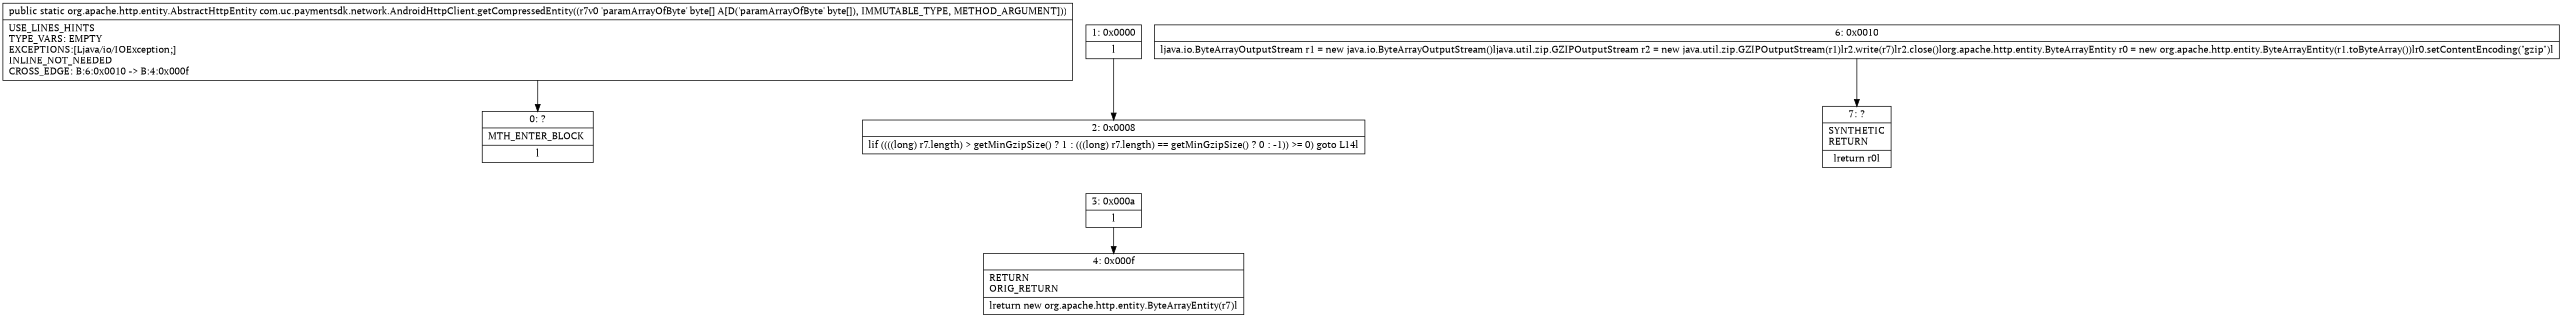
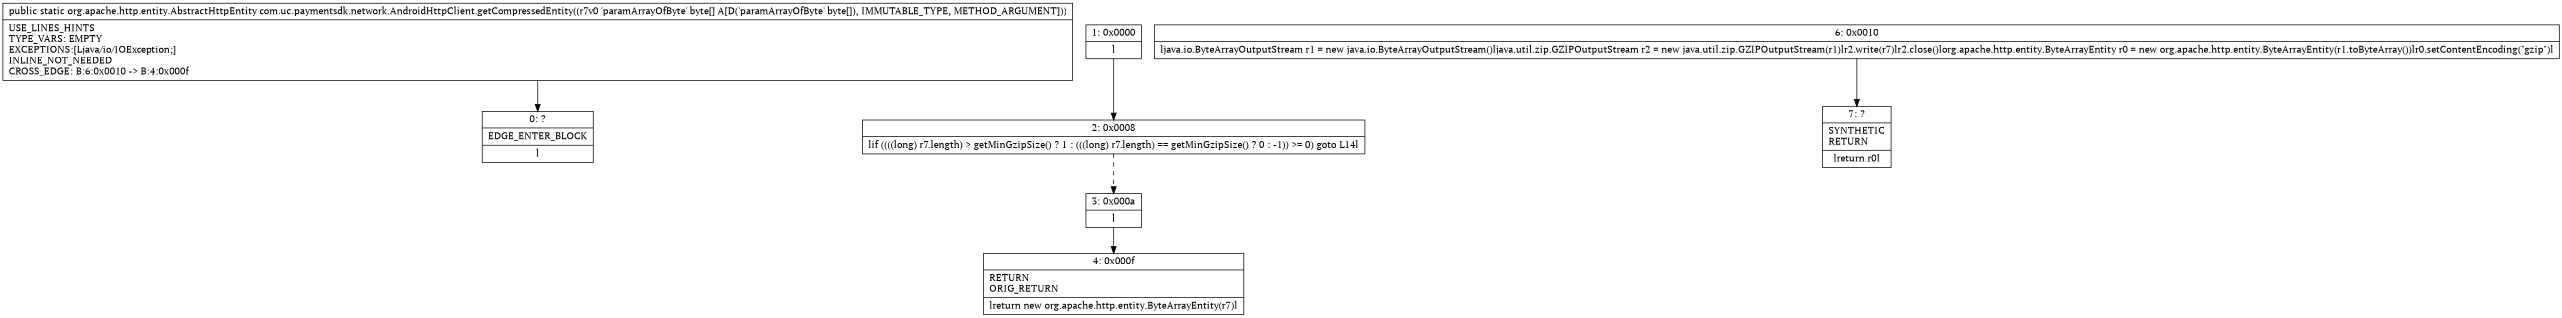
node "0: ?": text "MTH_ENTER_BLOCK" -> "EDGE_ENTER_BLOCK"
edge "2: 0x0008" -> "3: 0x000a": added
